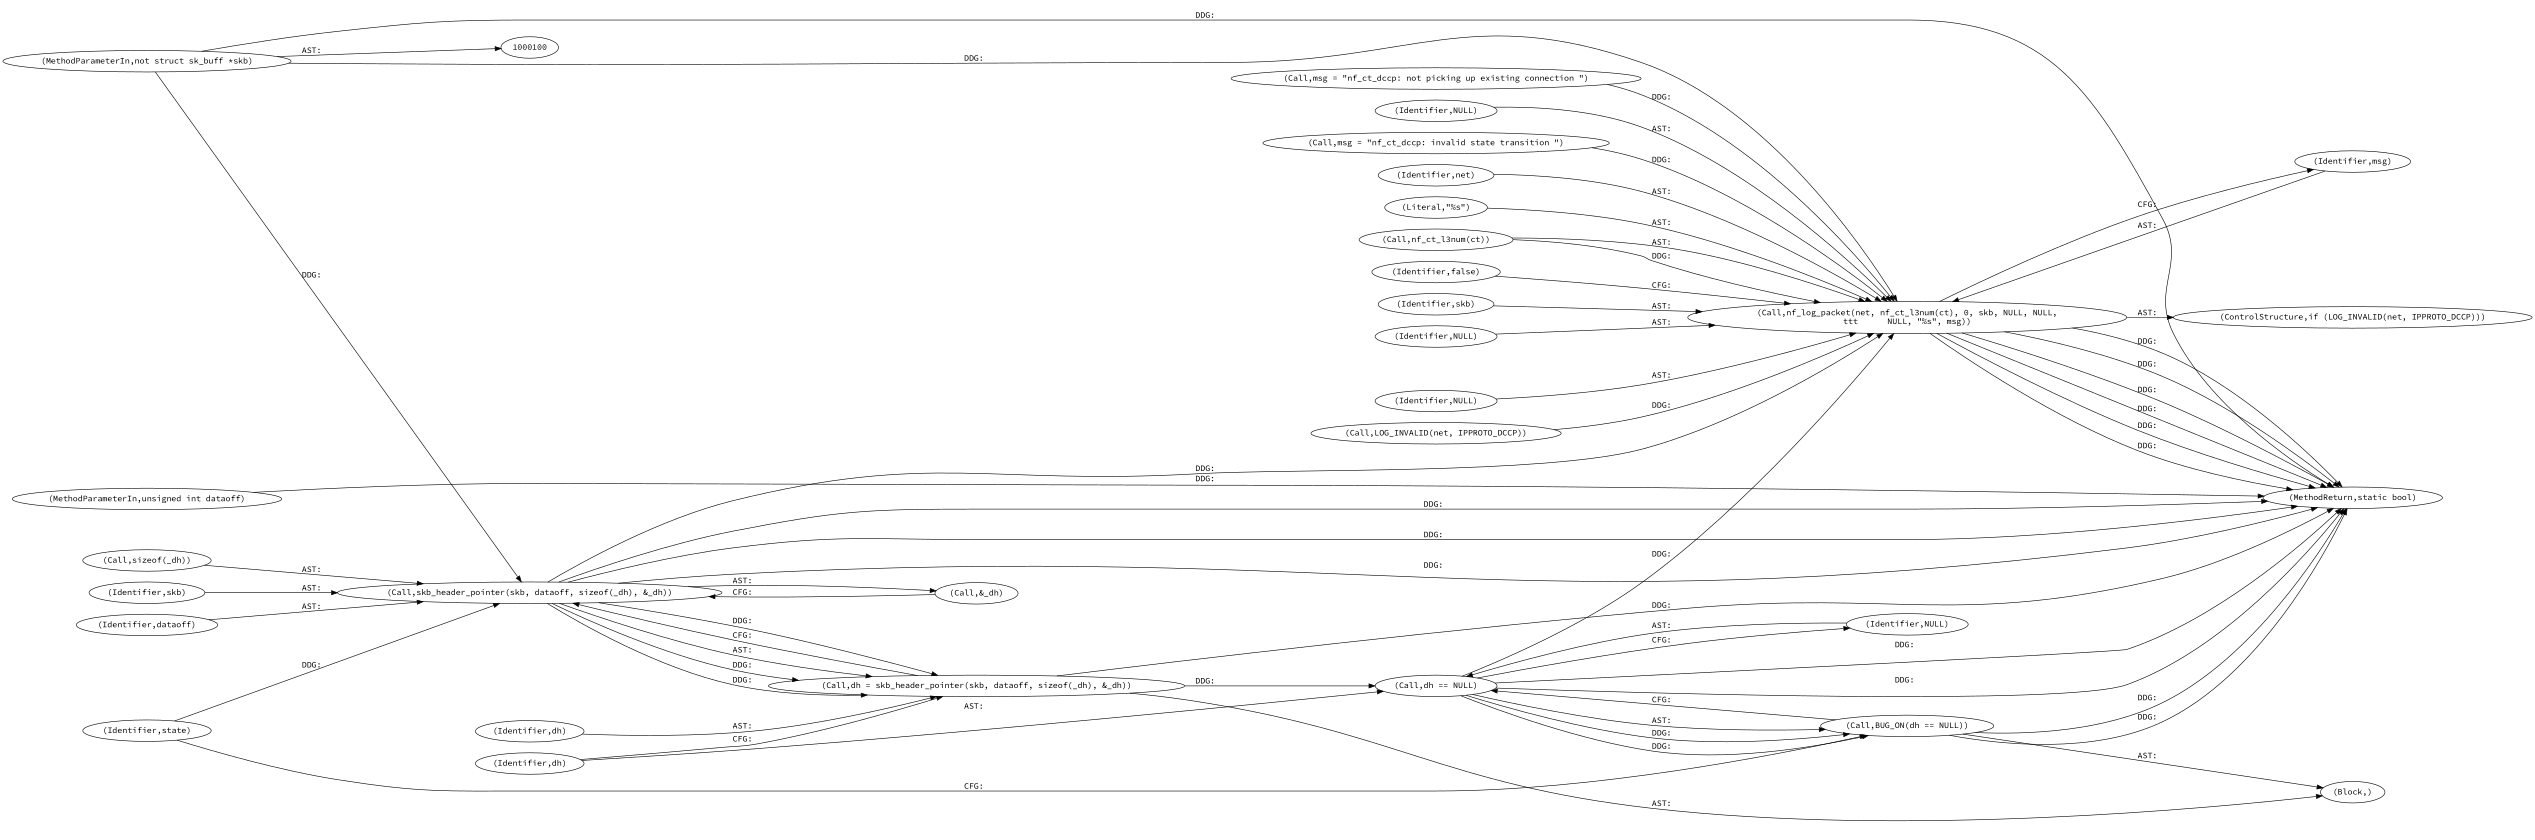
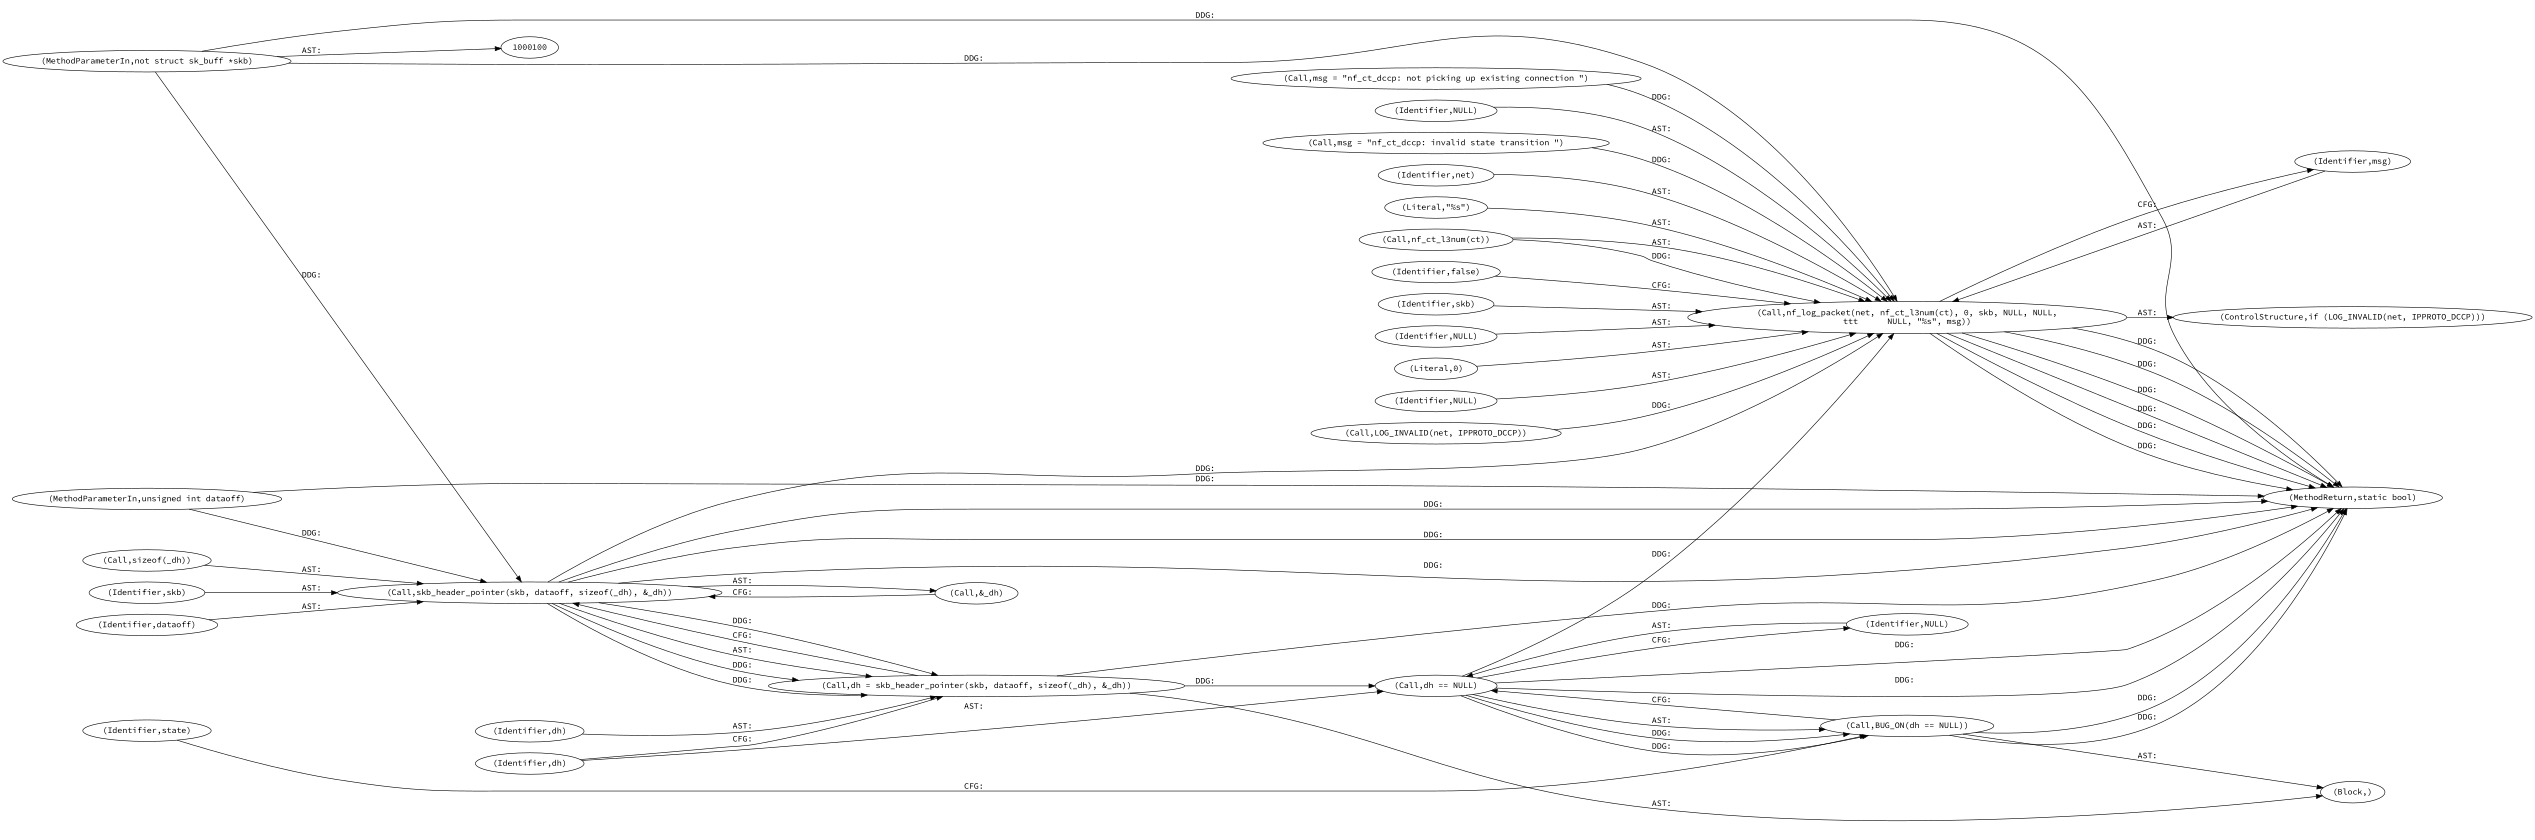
node "(Literal,0)": added
edge "(Identifier,state)" -> "(Call,skb_header_pointer(skb, dataoff, sizeof(_dh), &_dh))": now "(MethodParameterIn,unsigned int dataoff)" -> "(Call,skb_header_pointer(skb, dataoff, sizeof(_dh), &_dh))"
